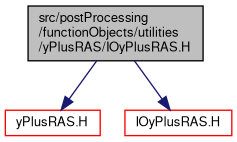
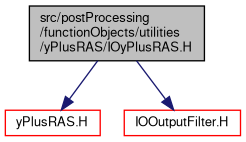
node "IOyPlusRAS.H": label "IOyPlusRAS.H" -> "IOOutputFilter.H"
